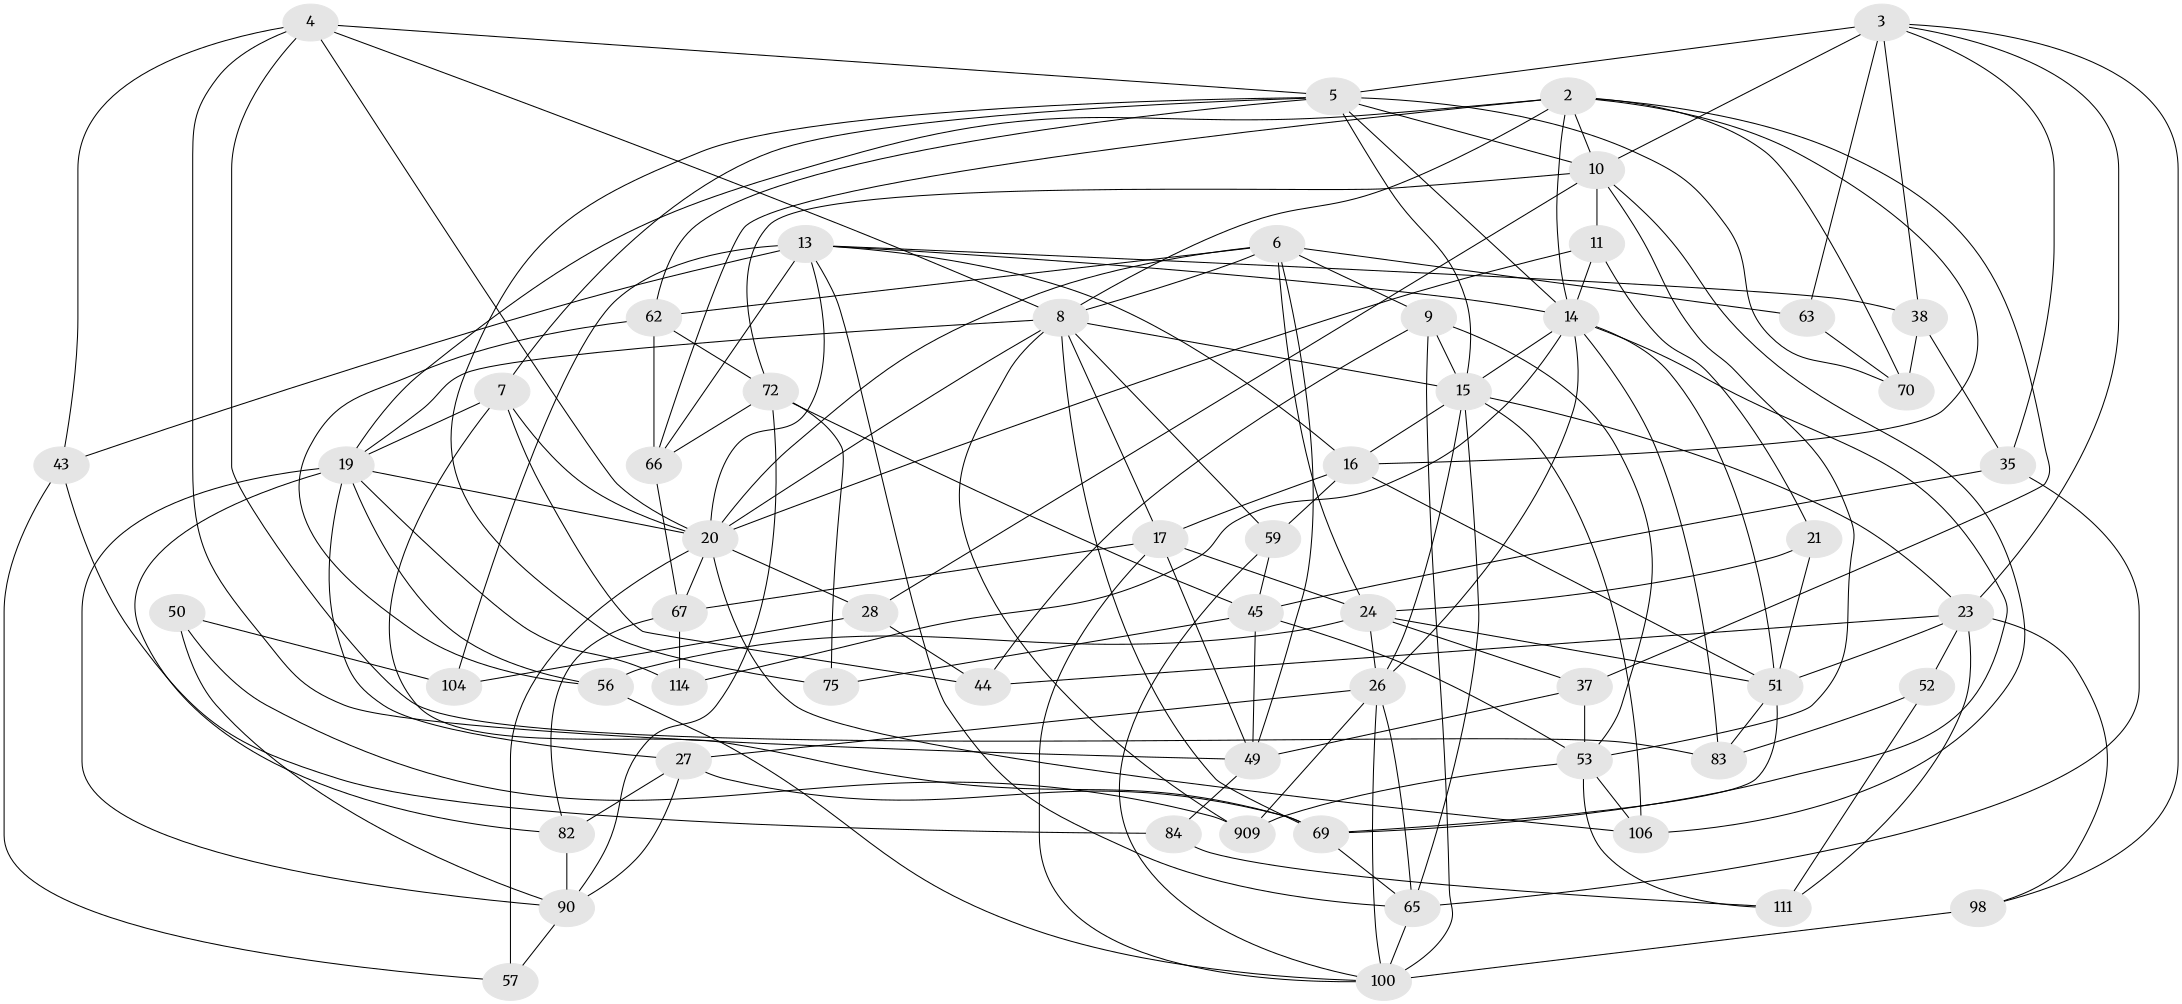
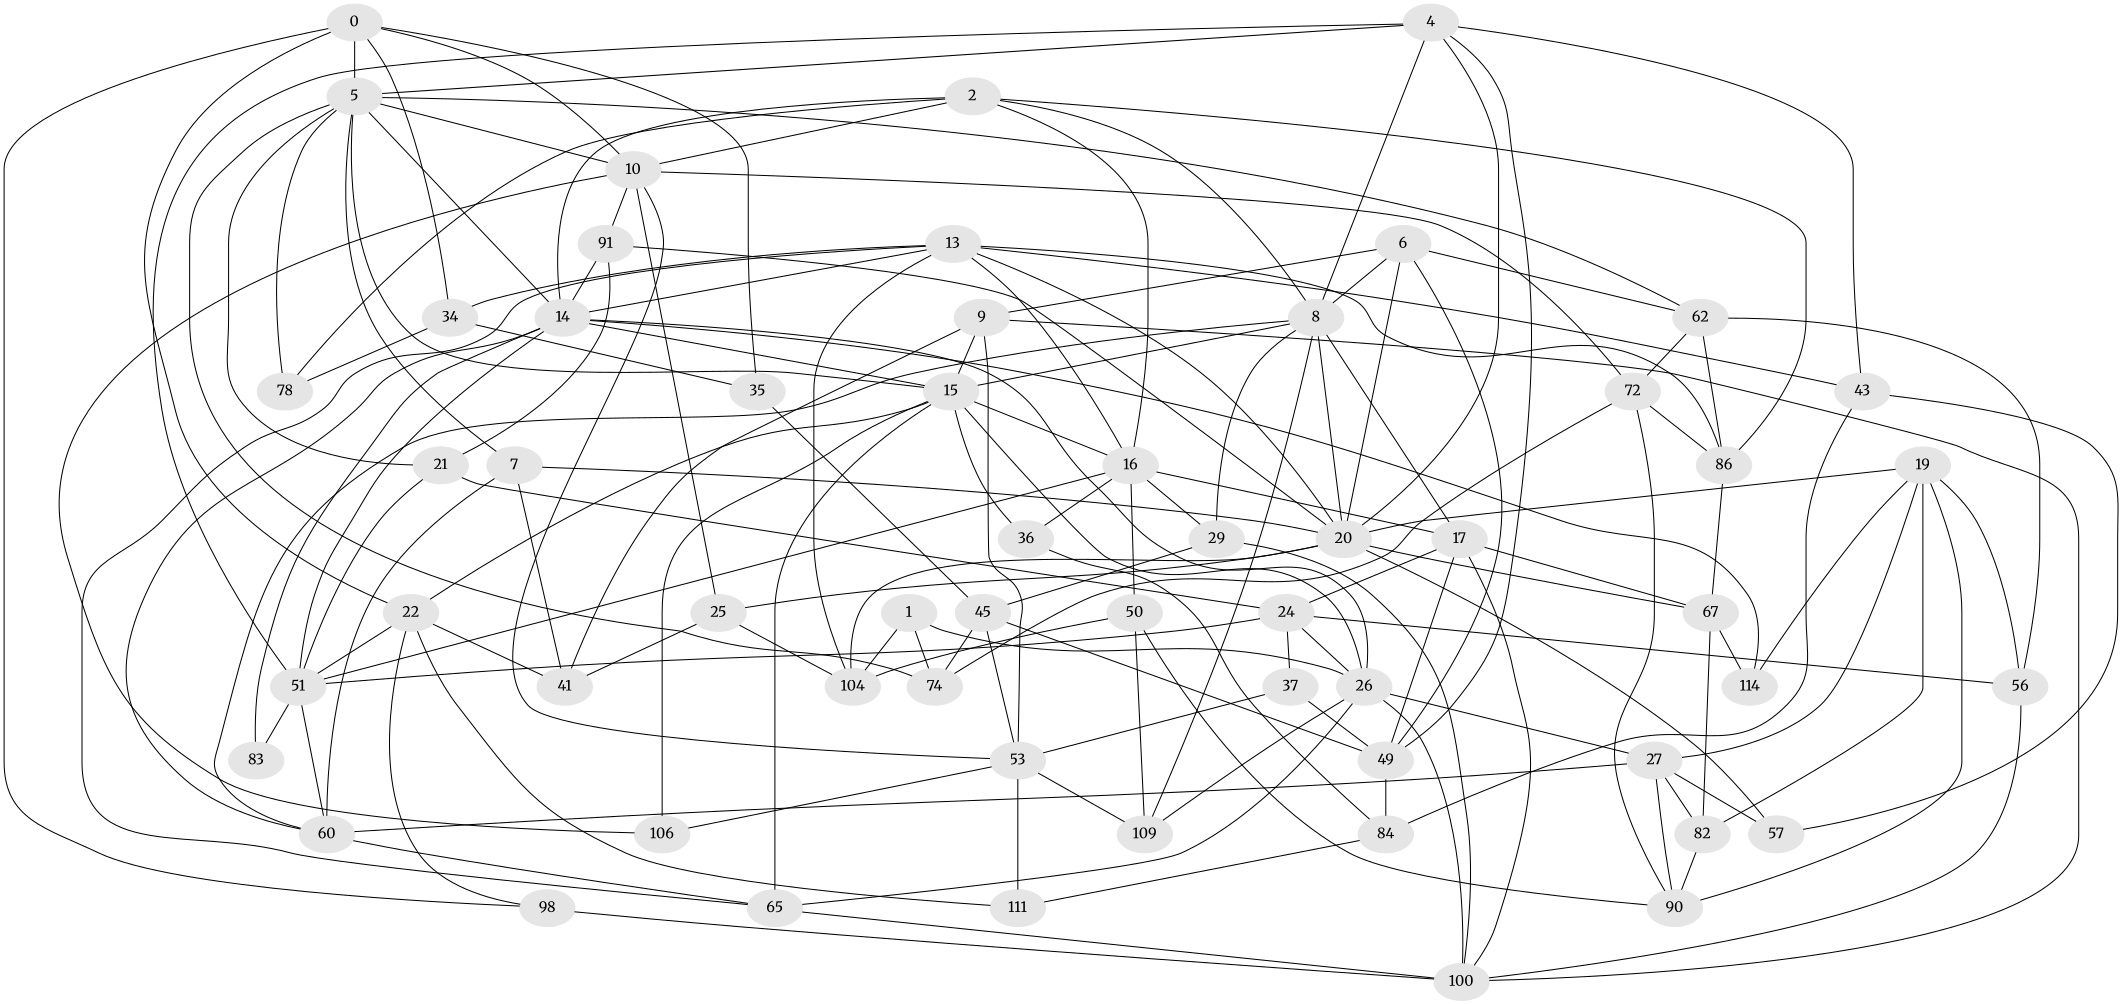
node "3": label "3" -> "0"
edge "2" -- "19": removed
node "11": label "11" -> "91"
node "63": removed
node "38": label "38" -> "34"
edge "5" -- "21": added
edge "8" -- "19": removed
edge "2" -- "37": removed
node "70": label "70" -> "78"
edge "7" -- "19": removed
edge "6" -- "24": removed
node "66": label "66" -> "86"
edge "72" -- "45": removed
node "36": added
edge "16" -- "50": added
node "59": label "59" -> "29"
node "28": label "28" -> "25"
node "1": added
node "23": label "23" -> "22"
node "75": label "75" -> "74"
node "44": label "44" -> "41"
node "52": removed
edge "4" -- "83": now "4" -- "51"
edge "20" -- "106": now "20" -- "104"
edge "35" -- "65": removed
node "909": label "909" -> "109"
node "69": label "69" -> "60"
edge "90" -- "57": now "27" -- "57"
